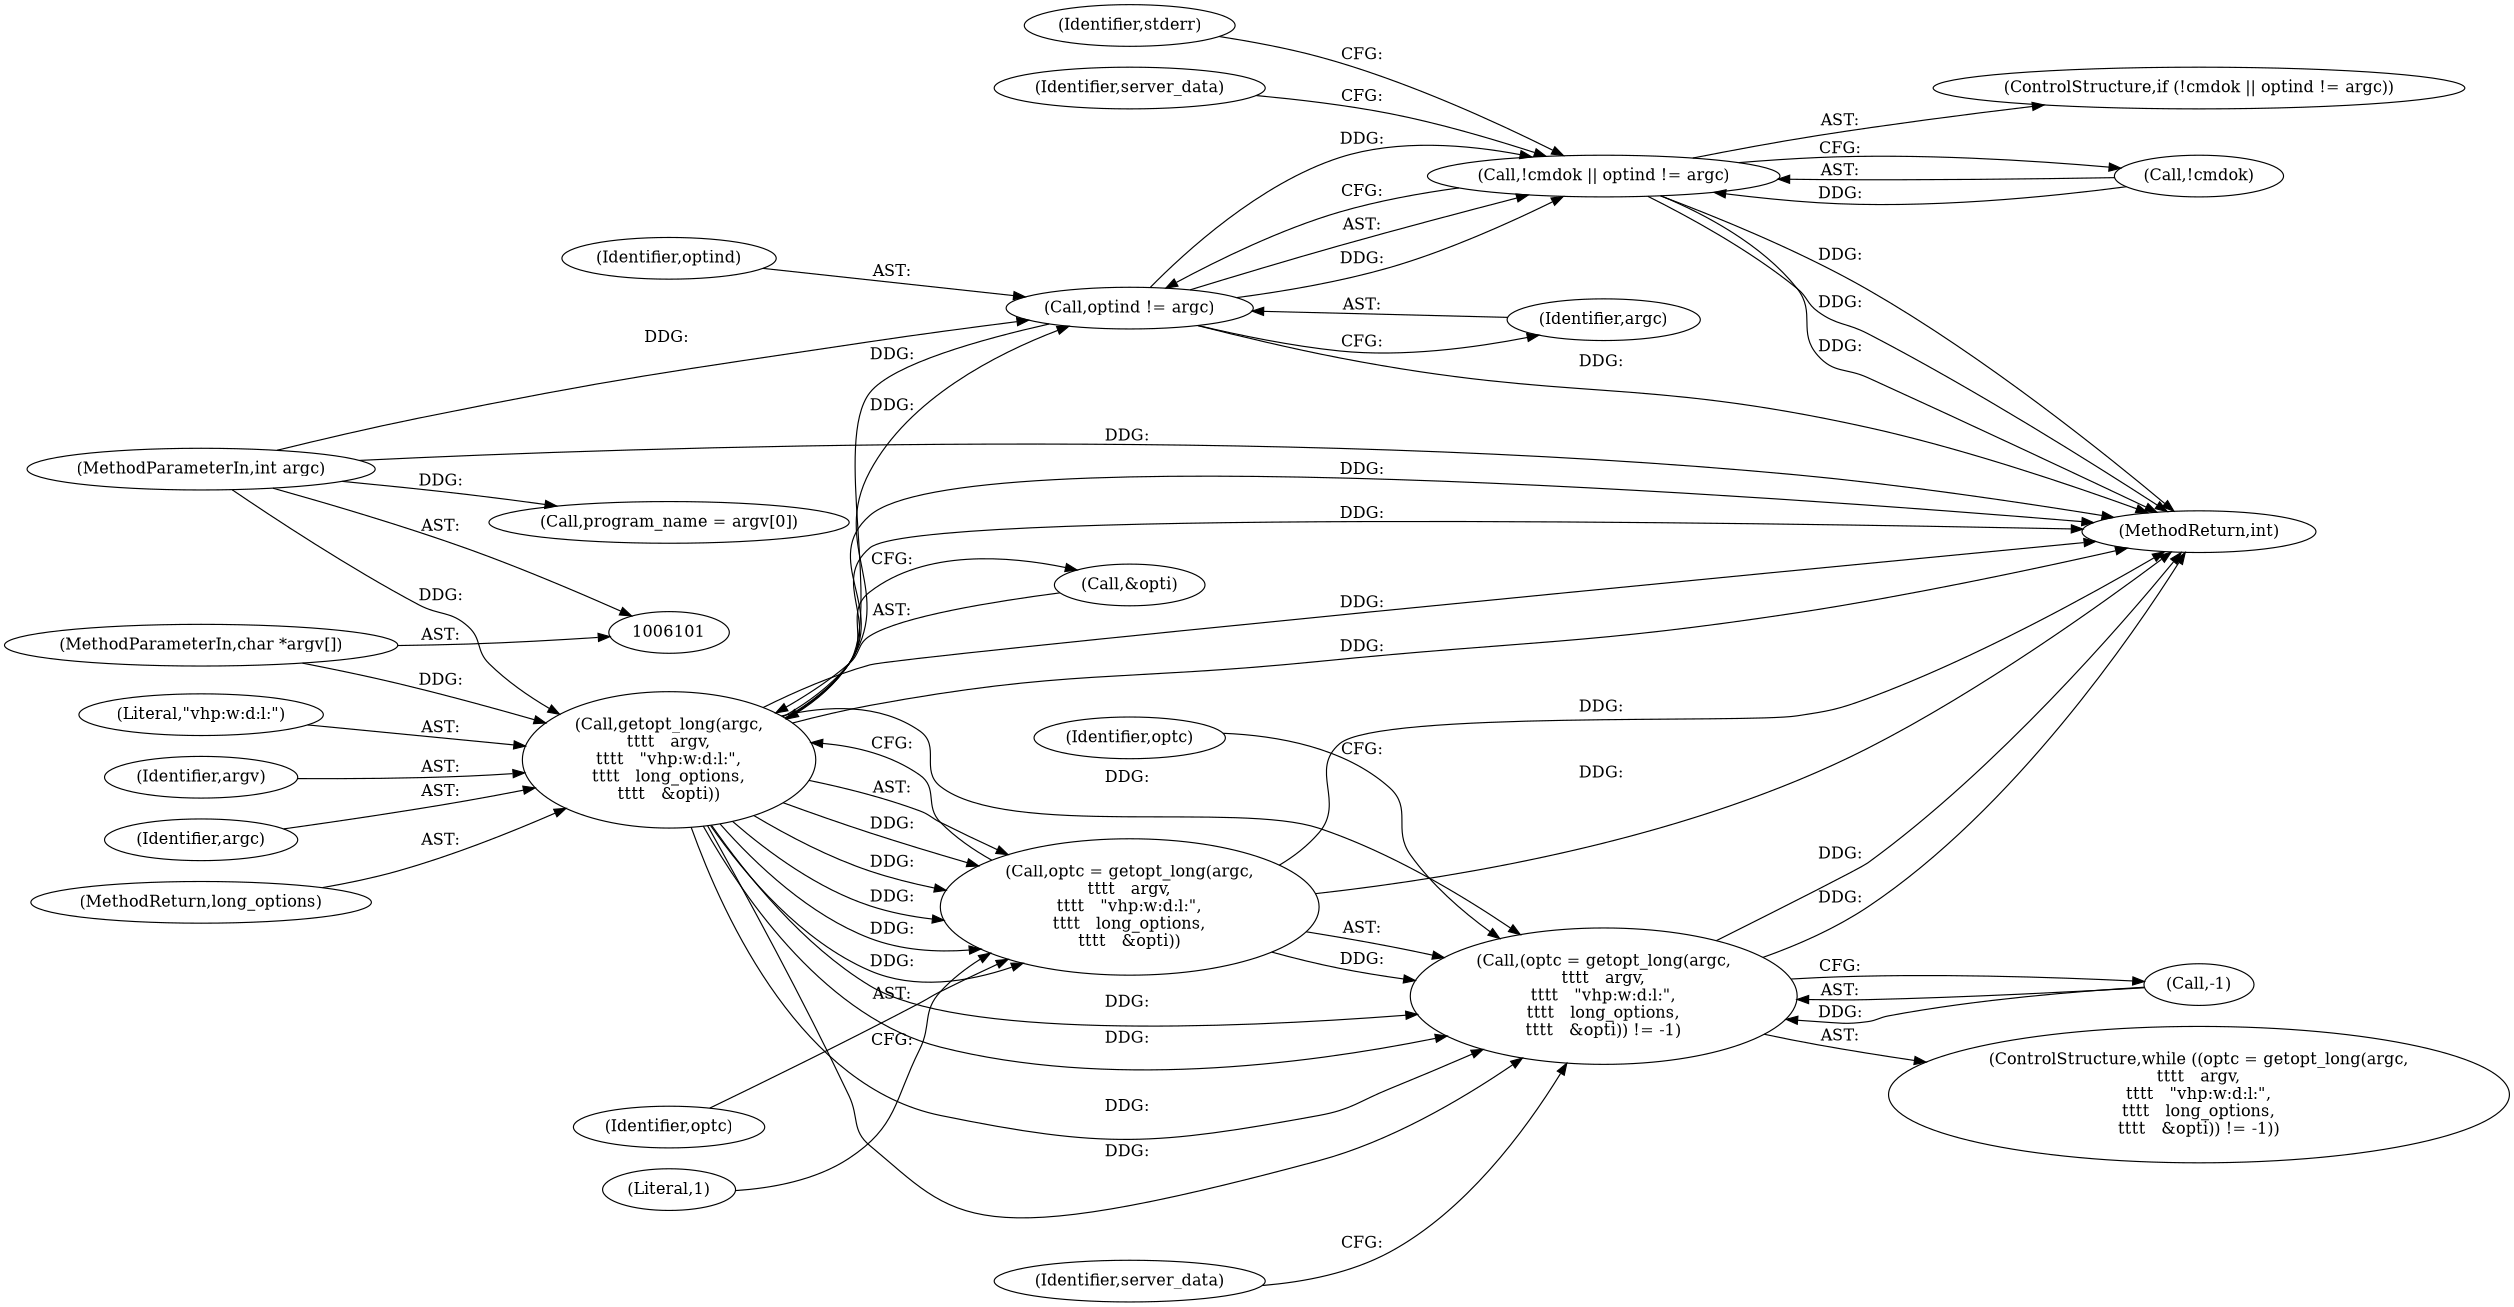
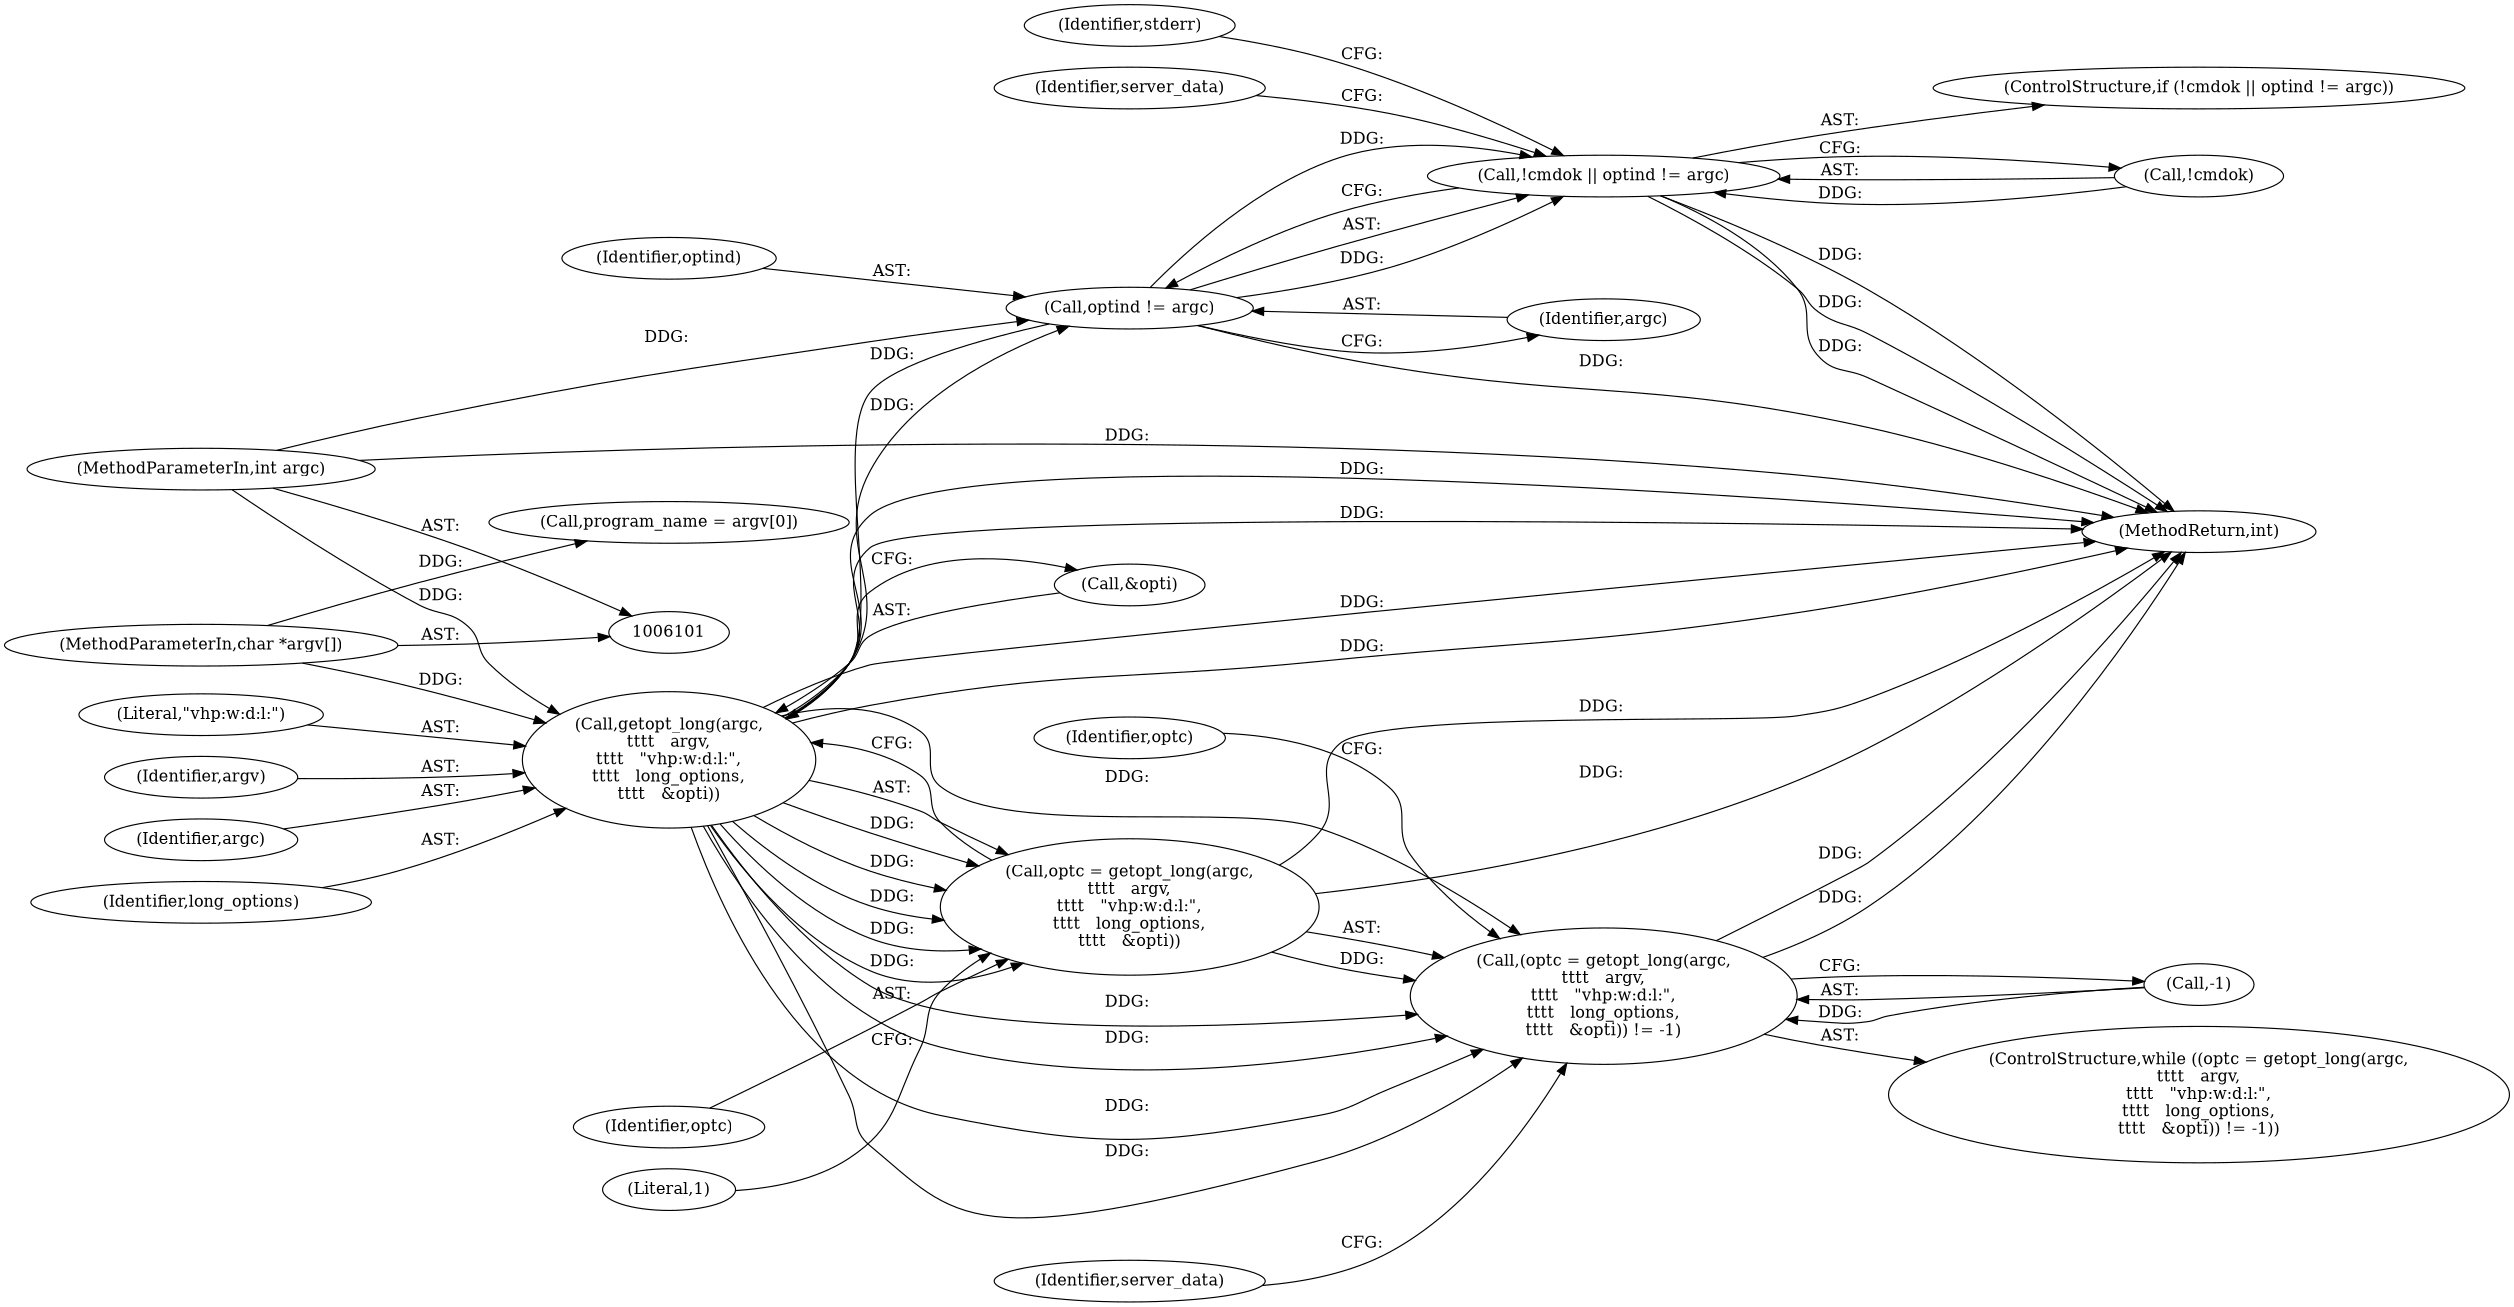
edge "(MethodParameterIn,int argc)" -> "(Call,program_name = argv[0])": now "(MethodParameterIn,char *argv[])" -> "(Call,program_name = argv[0])"
node "(MethodReturn,long_options)": label "(MethodReturn,long_options)" -> "(Identifier,long_options)"
